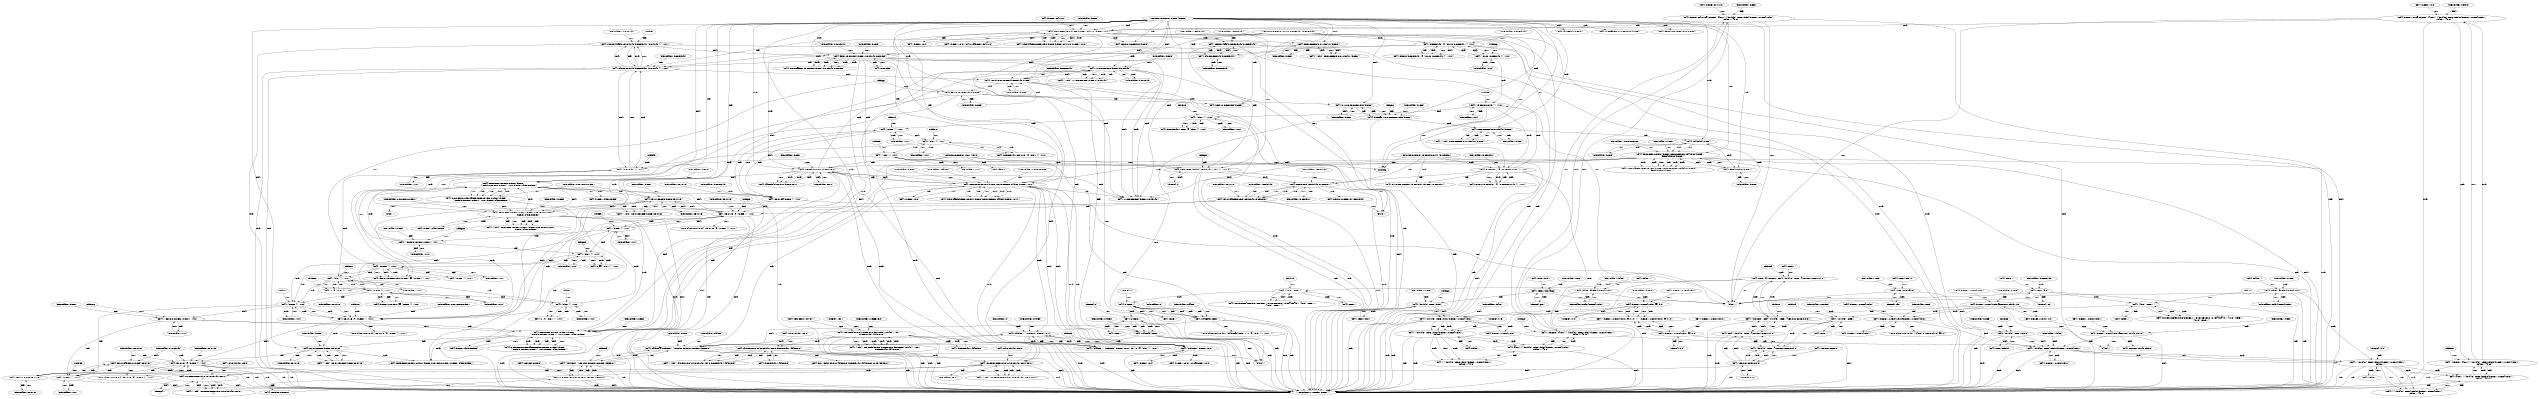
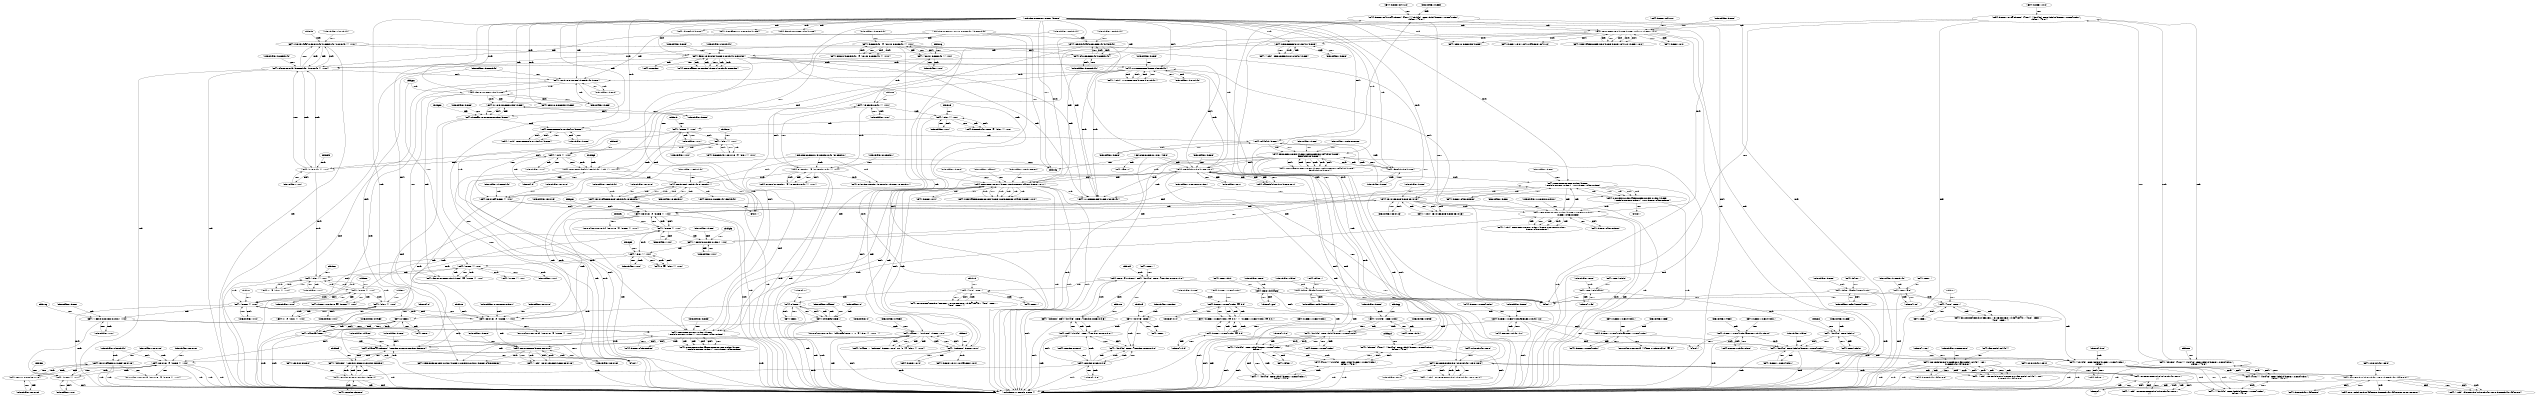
node "(Identifier,status)": removed
node "(Call,read_info=CloneImageInfo(image_info))": label "(Call,read_info=CloneImageInfo(image_info))" -> "(Call,read_info=CloneImageInfo(info_info))"
edge "(Literal,0)" -> "(Call,(void *) NULL)": added, label "CFG:"
edge "(Call,geometry_info.rho)" -> "(Call,image->y_resolution=geometry_info.sigma)": now "(Call,geometry_info.sigma)" -> "(Call,image->y_resolution=geometry_info.sigma)"
edge "(Call,CloneString(&draw_info->text,image_info->filename))" -> "(Call,ConcatenateString(&draw_info->text,text))": reversed
node "(DestroyImage,metrics.ascent-metrics.descent)": label "(DestroyImage,metrics.ascent-metrics.descent)" -> "(Call,metrics.ascent-metrics.descent)"
